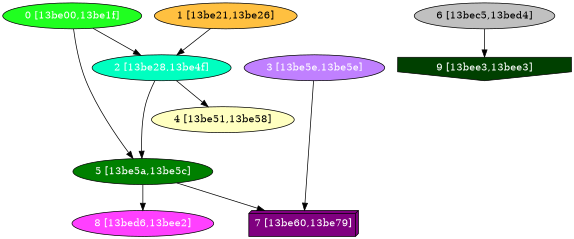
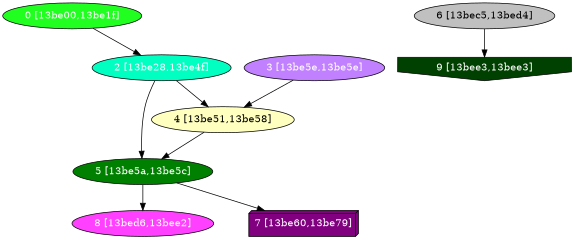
node "1 [13be21,13be26]": removed
edge "0 [13be00,13be1f]" -> "5 [13be5a,13be5c]": now "4 [13be51,13be58]" -> "5 [13be5a,13be5c]"
edge "3 [13be5e,13be5e]" -> "7 [13be60,13be79]": now "3 [13be5e,13be5e]" -> "4 [13be51,13be58]"
